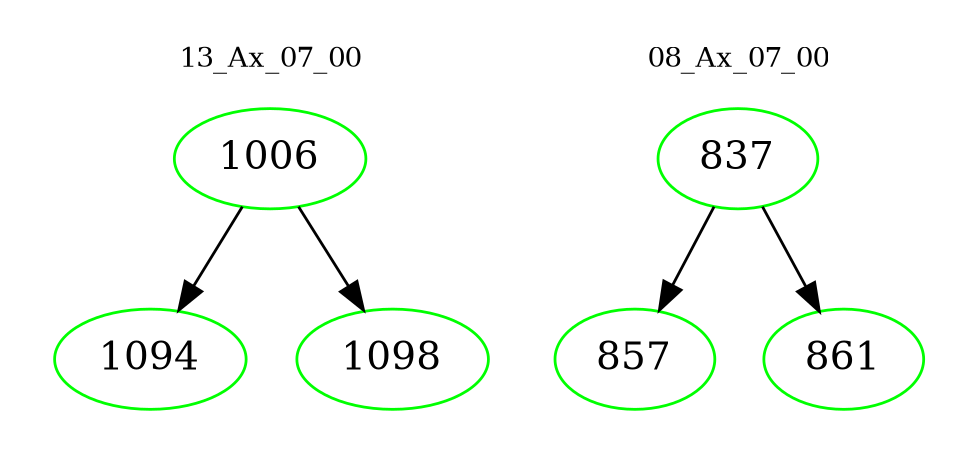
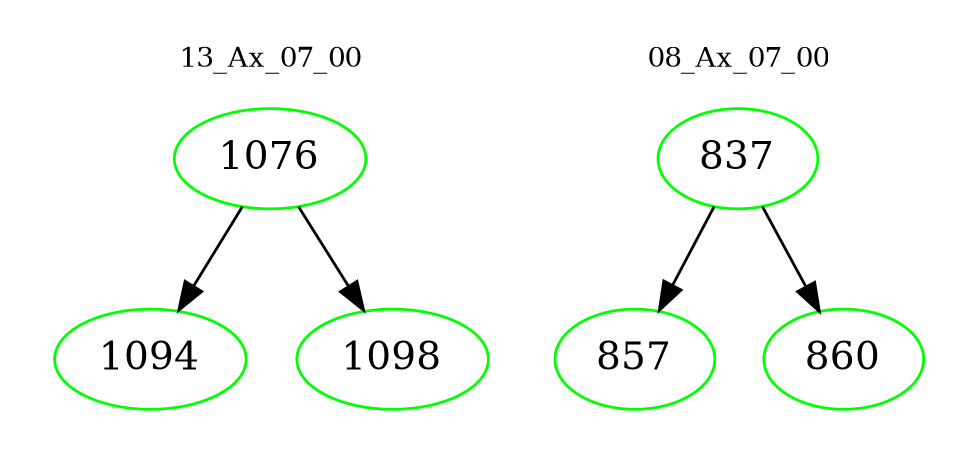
node "1006": label "1006" -> "1076"
node "861": label "861" -> "860"
